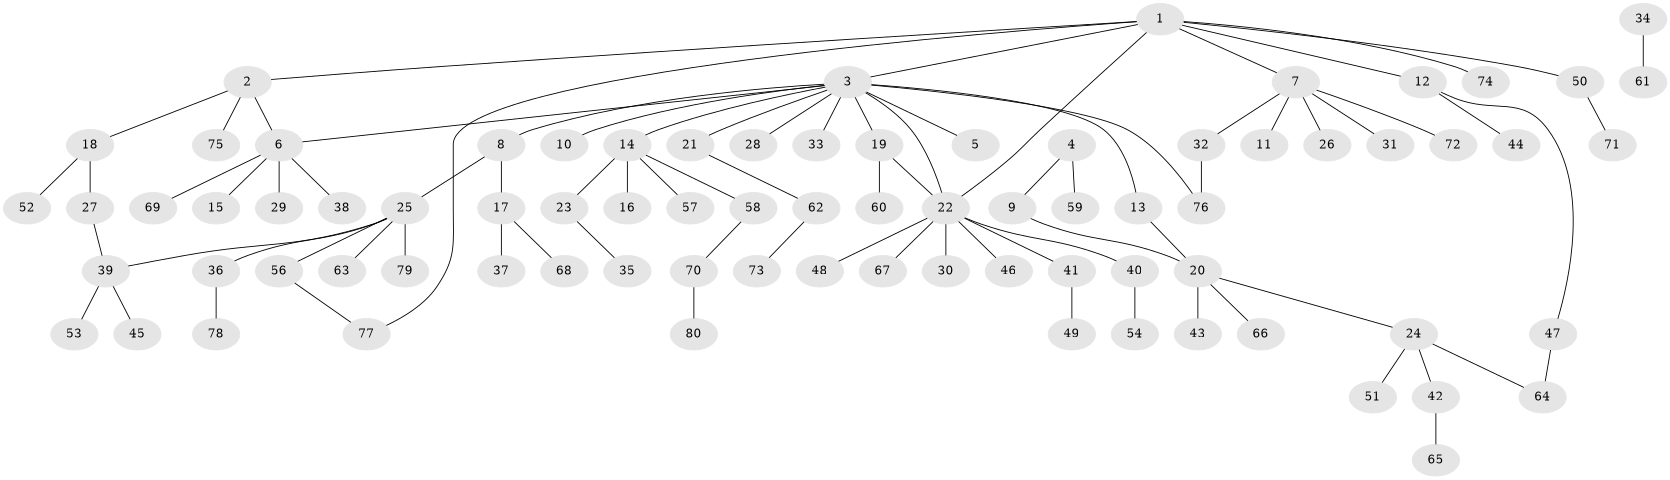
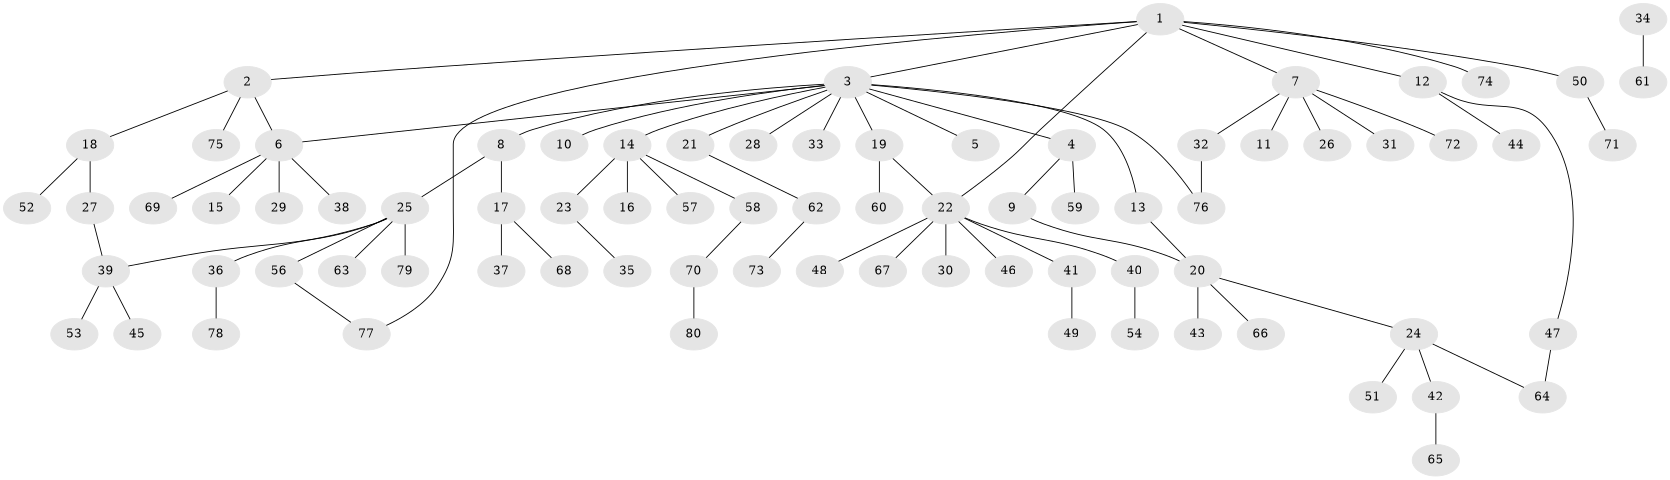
edge "3" -- "22": now "3" -- "4"
